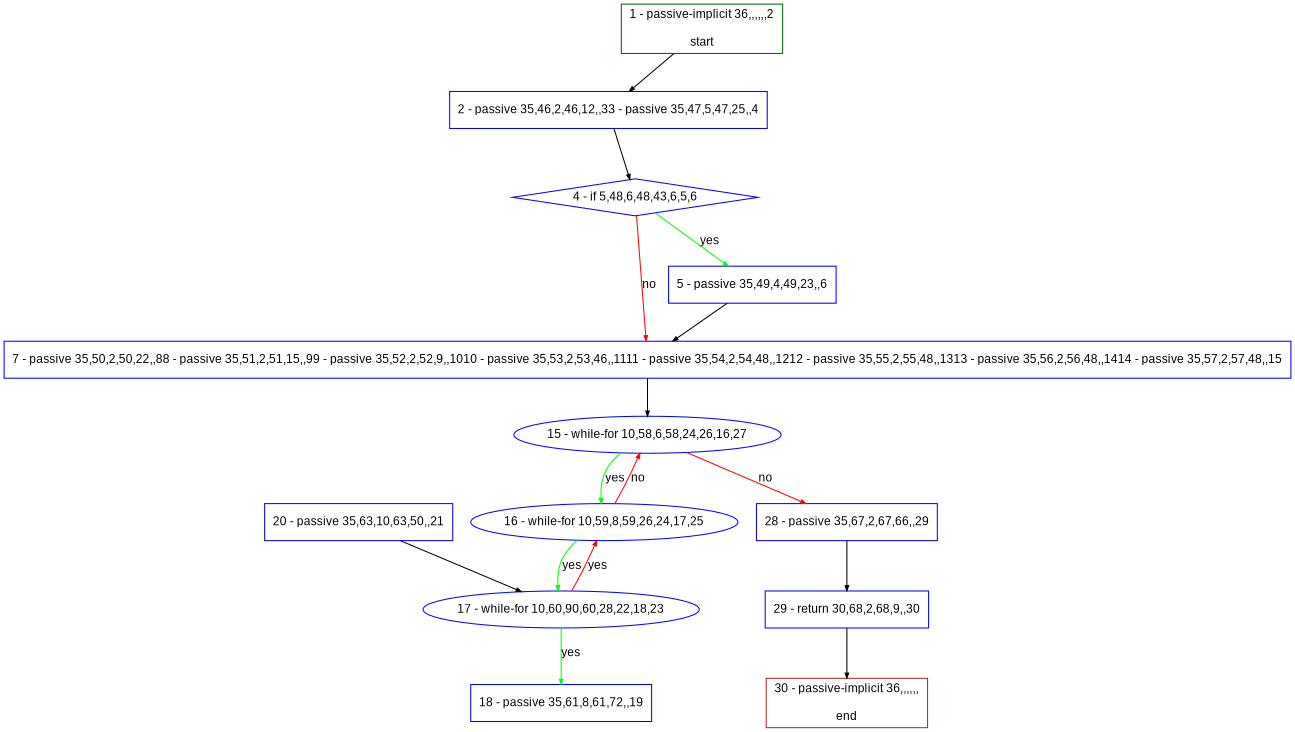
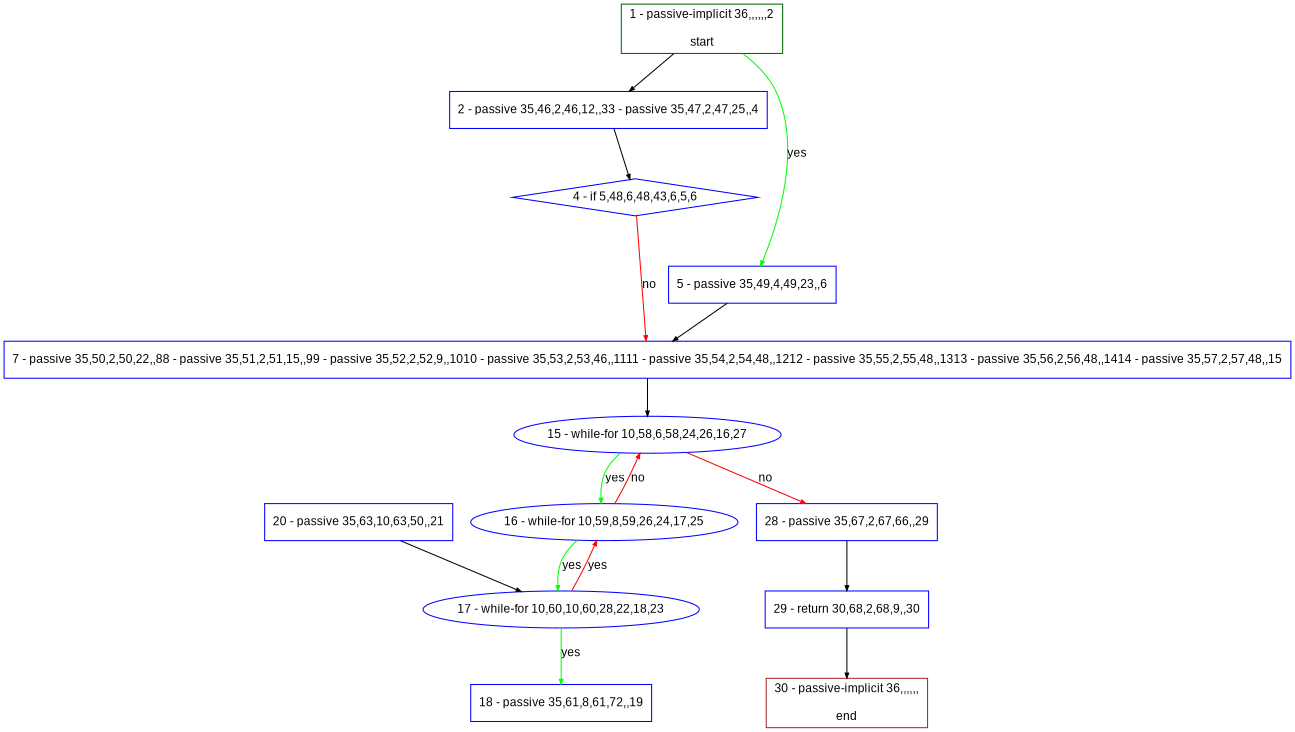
node "2 - passive 35,46,2,46,12,,33 - passive 35,47,5,47,25,,4": label "2 - passive 35,46,2,46,12,,33 - passive 35,47,5,47,25,,4" -> "2 - passive 35,46,2,46,12,,33 - passive 35,47,2,47,25,,4"
edge "4 - if 5,48,6,48,43,6,5,6" -> "5 - passive 35,49,4,49,23,,6": now "1 - passive-implicit 36,,,,,,2 start" -> "5 - passive 35,49,4,49,23,,6"
node "17 - while-for 10,60,90,60,28,22,18,23": label "17 - while-for 10,60,90,60,28,22,18,23" -> "17 - while-for 10,60,10,60,28,22,18,23"
